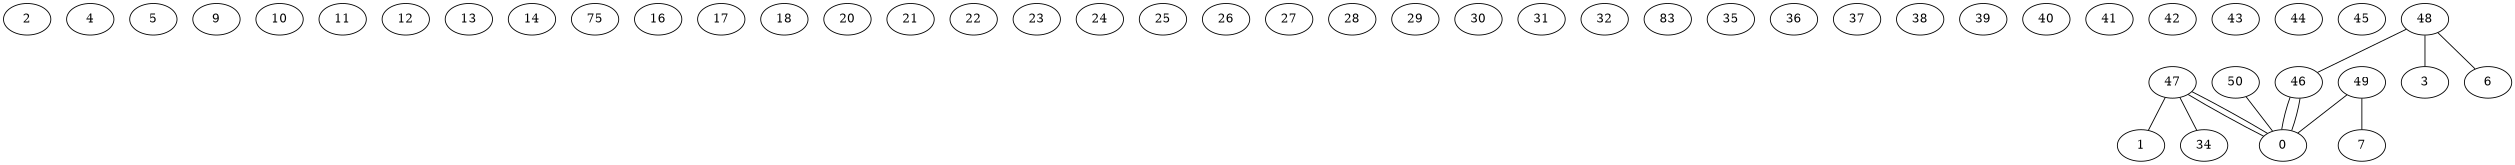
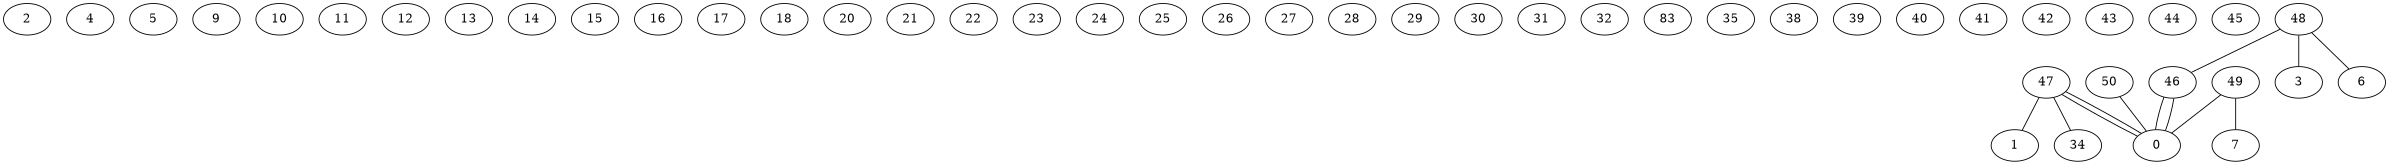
node "75": label "75" -> "15"
node "36": removed
node "37": removed
